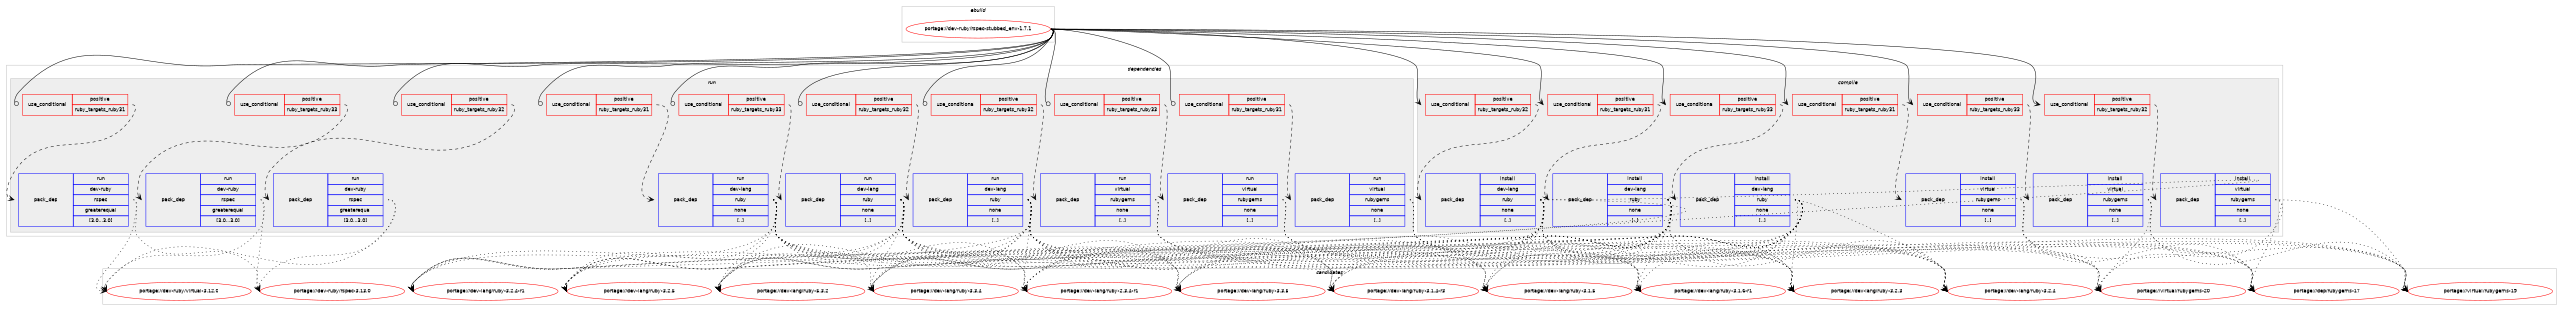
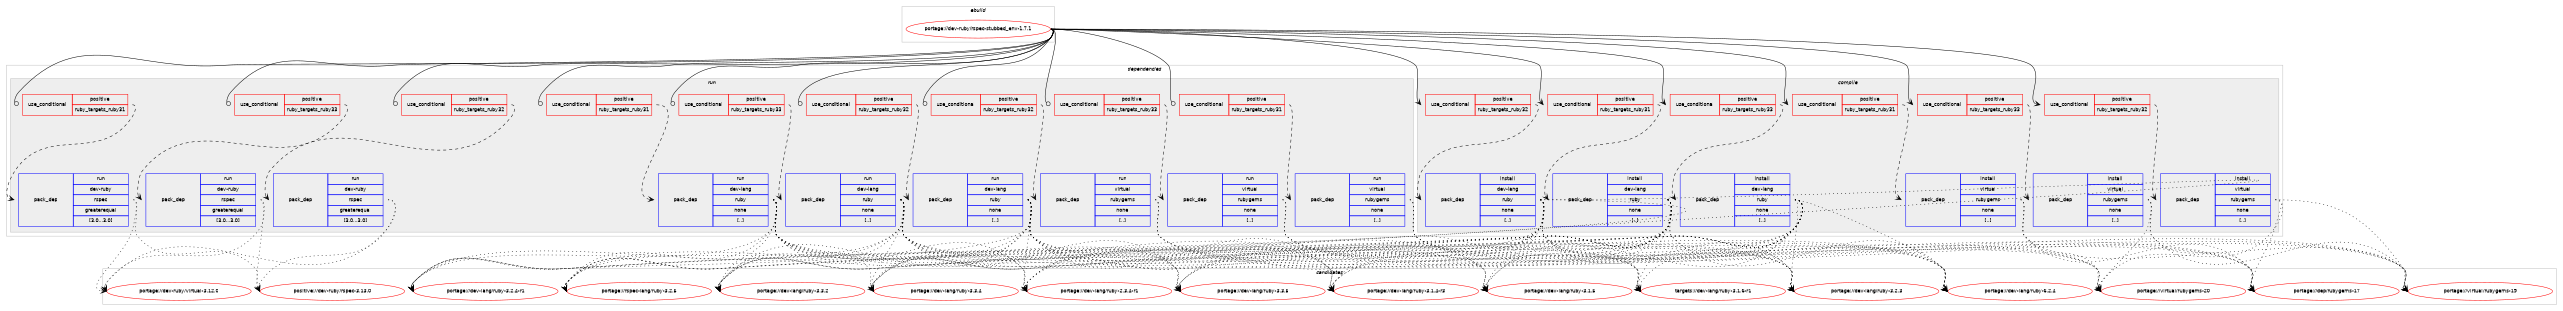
node "portage://dev-ruby/rspec-3.13.0": label "portage://dev-ruby/rspec-3.13.0" -> "positive://dev-ruby/rspec-3.13.0"
node "portage://dev-lang/ruby-3.2.5": label "portage://dev-lang/ruby-3.2.5" -> "portage://rspec-lang/ruby-3.2.5"
node "portage://dev-lang/ruby-5.3.2": label "portage://dev-lang/ruby-5.3.2" -> "portage://dev-lang/ruby-3.3.2"
node "portage://dev-lang/ruby-3.1.6-r1": label "portage://dev-lang/ruby-3.1.6-r1" -> "targets://dev-lang/ruby-3.1.6-r1"
node "portage://dev-lang/ruby-3.2.4": label "portage://dev-lang/ruby-3.2.4" -> "portage://dev-lang/ruby-6.2.4"
